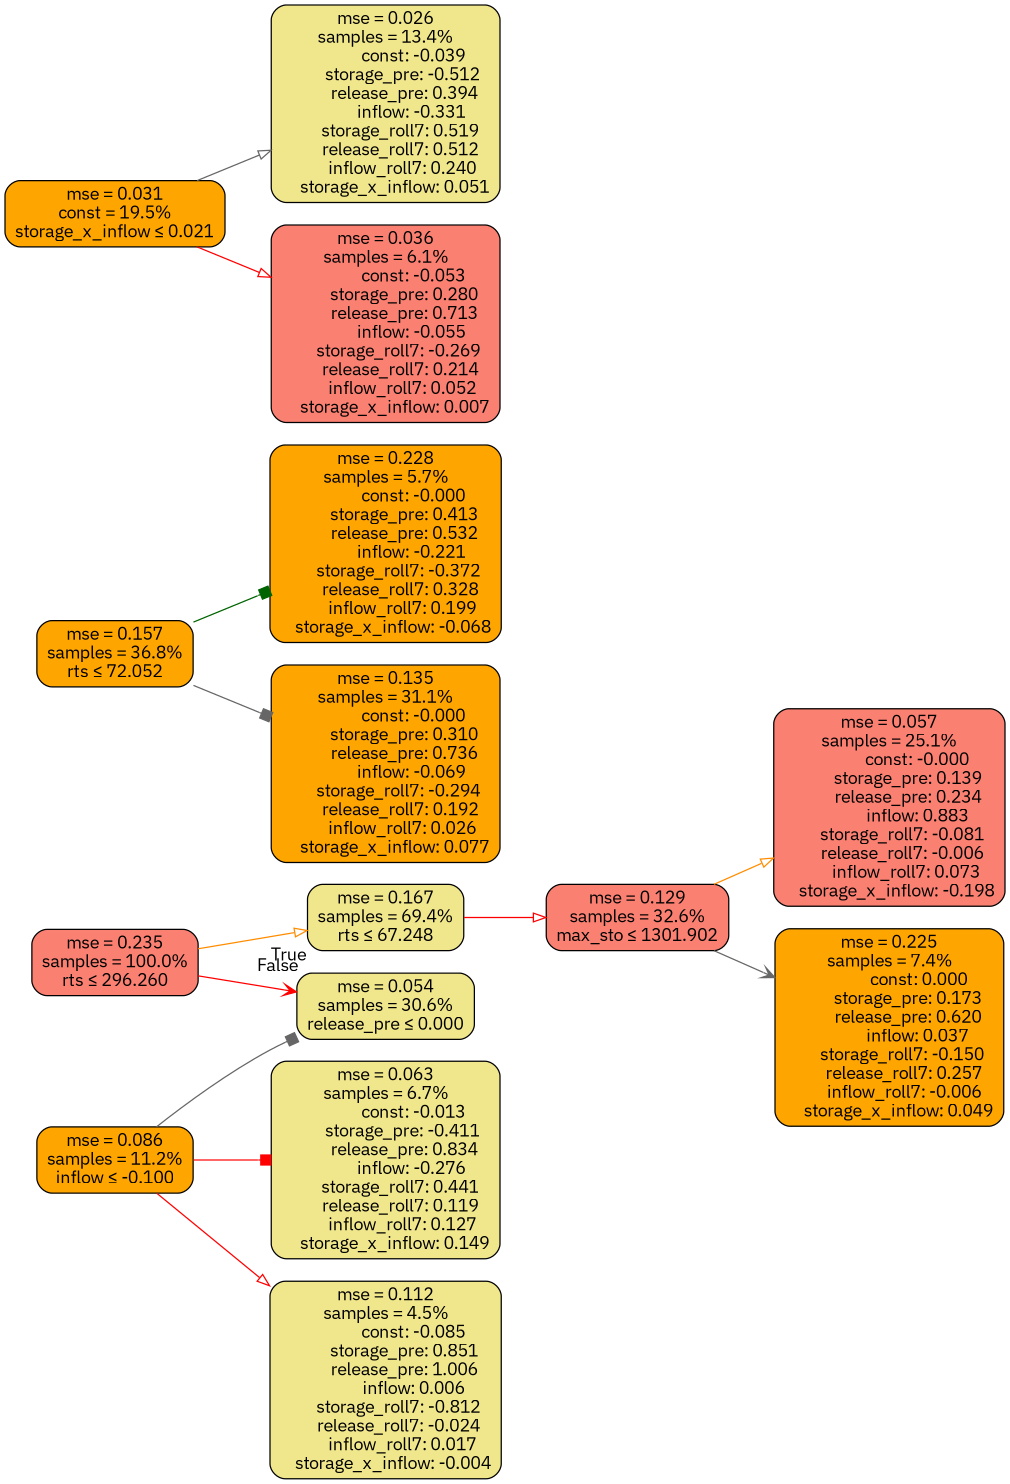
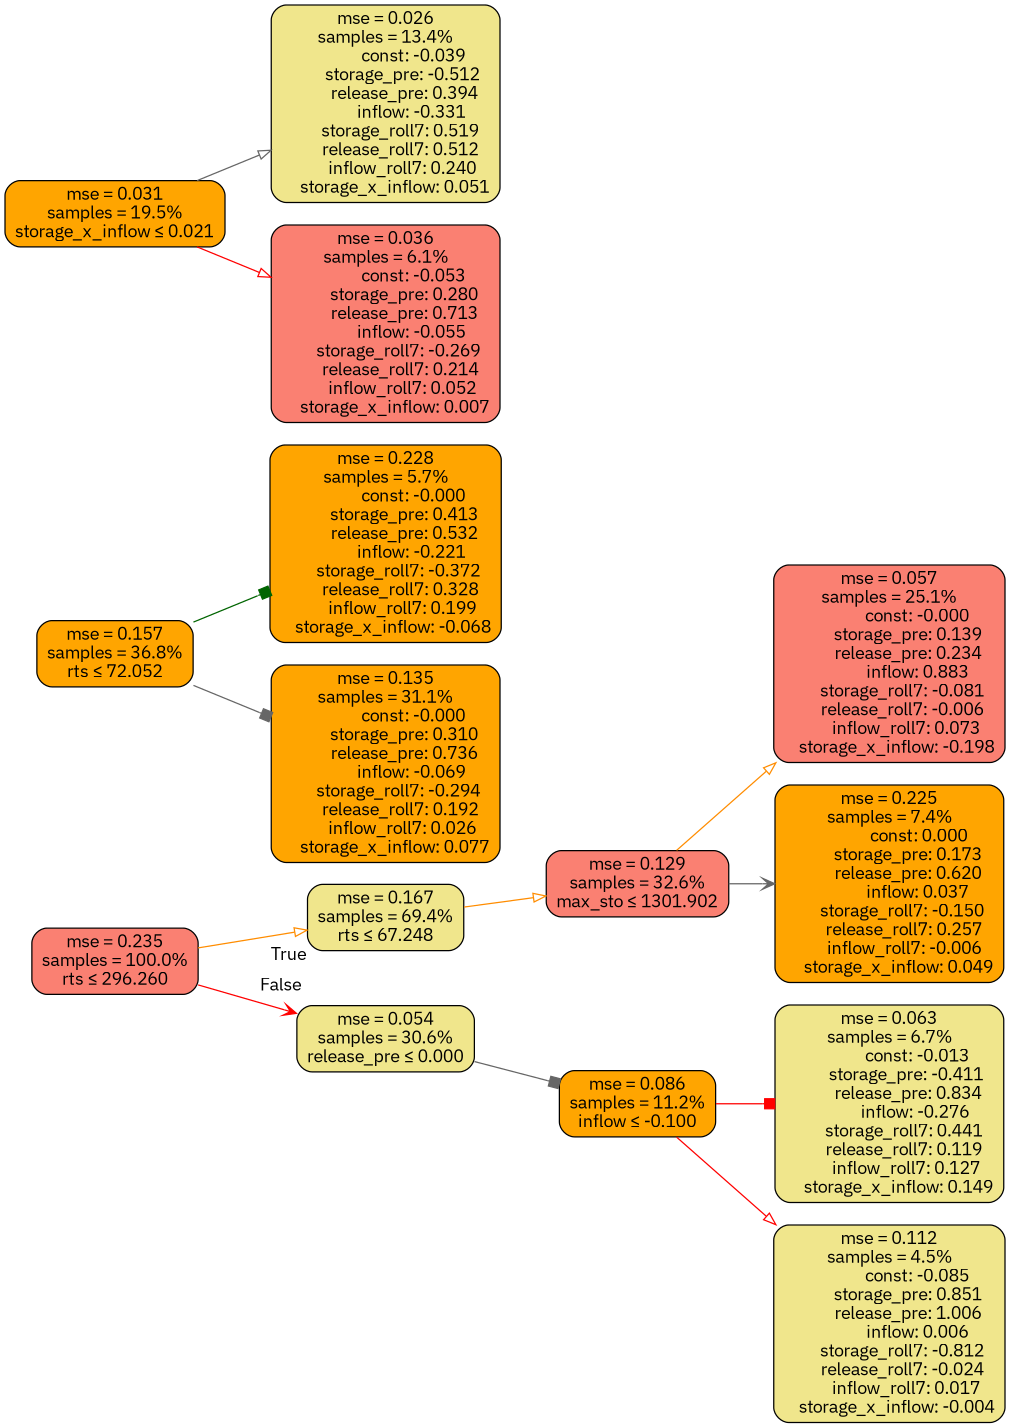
node "mse = 0.031 const = 19.5% storage_x_inflow ≤ 0.021": label "mse = 0.031 const = 19.5% storage_x_inflow ≤ 0.021" -> "mse = 0.031 samples = 19.5% storage_x_inflow ≤ 0.021"
edge "mse = 0.167 samples = 69.4% rts ≤ 67.248" -> "mse = 0.129 samples = 32.6% max_sto ≤ 1301.902": color red -> darkorange
edge "mse = 0.086 samples = 11.2% inflow ≤ -0.100" -> "mse = 0.054 samples = 30.6% release_pre ≤ 0.000": reversed
